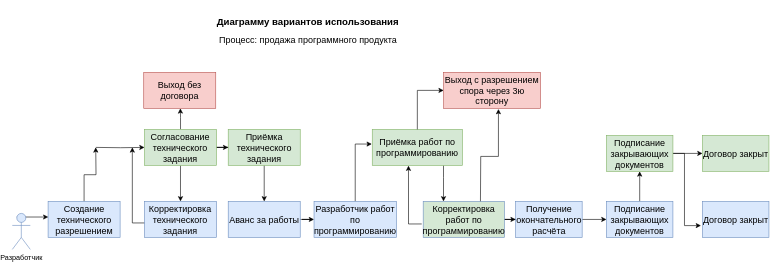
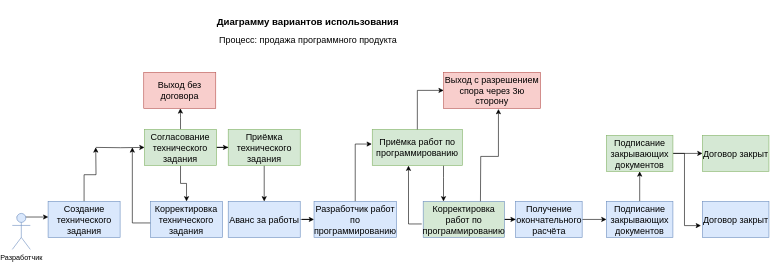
node "Создание технического разрешением": label "Создание технического разрешением" -> "Создание технического задания"
node "Корректировка технического задания": moved (180, 219) -> (186, 219)
